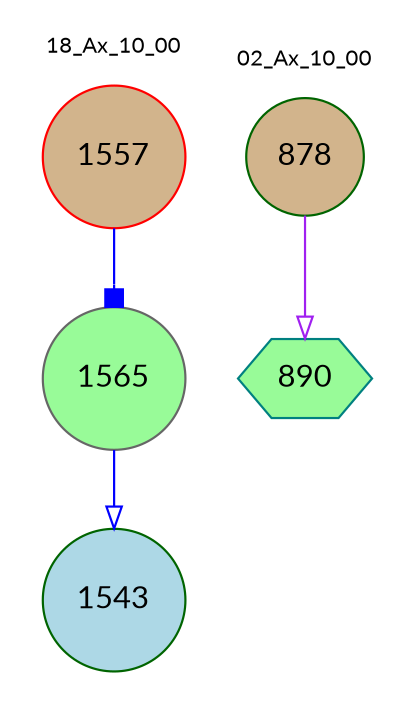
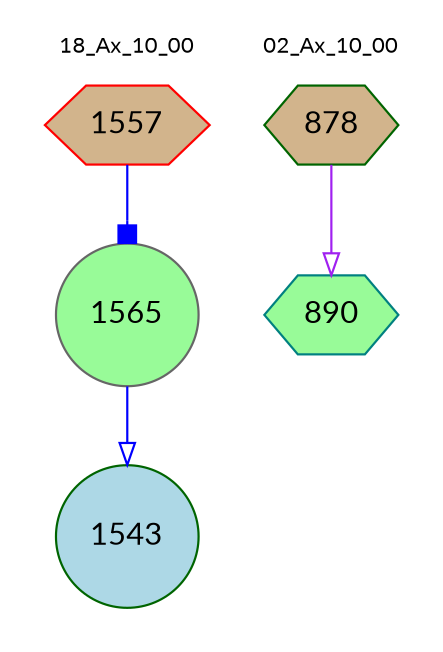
node "1557": shape circle -> hexagon
node "878": shape circle -> hexagon
